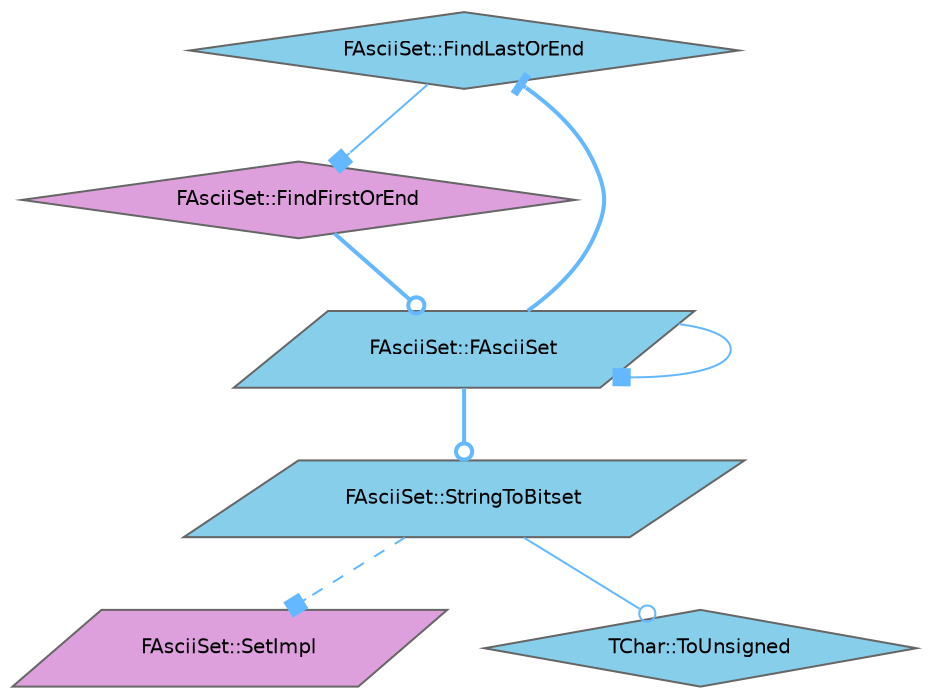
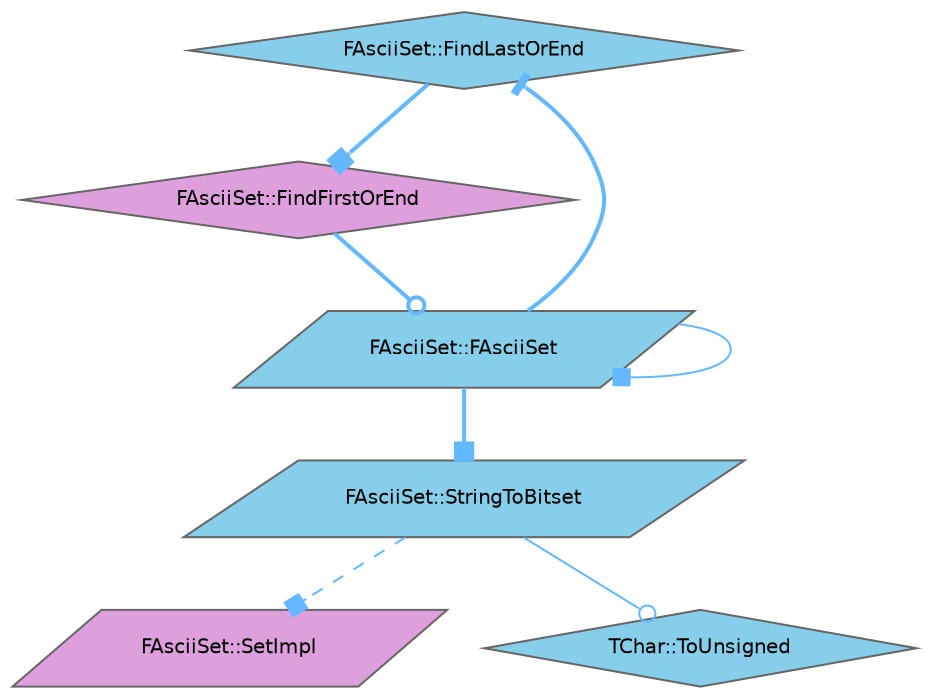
edge "FAsciiSet::FindLastOrEnd" -> "FAsciiSet::FindFirstOrEnd": style solid -> bold
edge "FAsciiSet::FAsciiSet" -> "FAsciiSet::StringToBitset": arrowhead odot -> box
